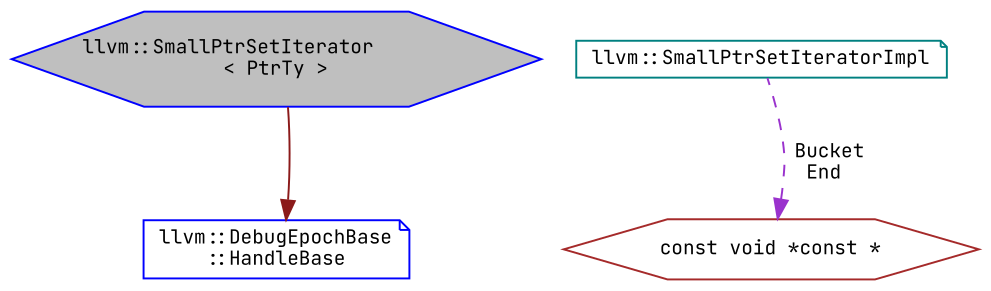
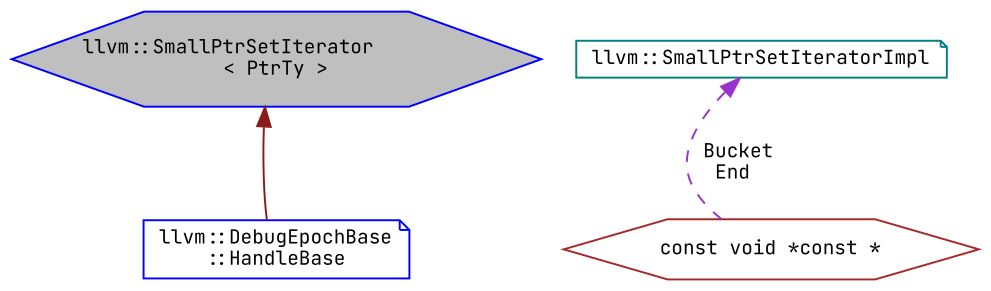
edge "llvm::SmallPtrSetIteratorImpl" -> "const void *const *": reversed
edge "llvm::SmallPtrSetIterator < PtrTy >" -> "llvm::DebugEpochBase ::HandleBase": reversed
